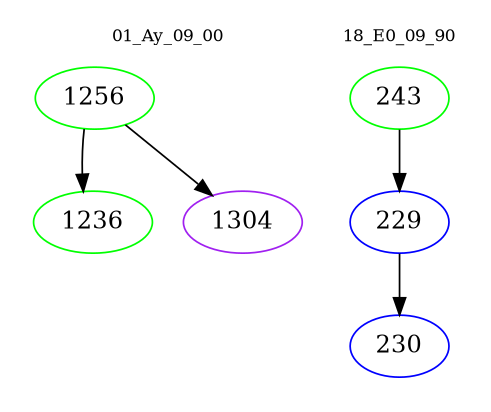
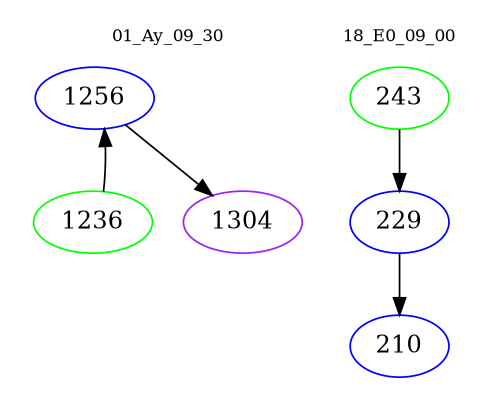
cluster "01_Ay_09_00": label "01_Ay_09_00" -> "01_Ay_09_30"
cluster "18_E0_09_90": label "18_E0_09_90" -> "18_E0_09_00"
node "1256": color green -> blue
edge "1256" -> "1236": reversed
node "230": label "230" -> "210"
